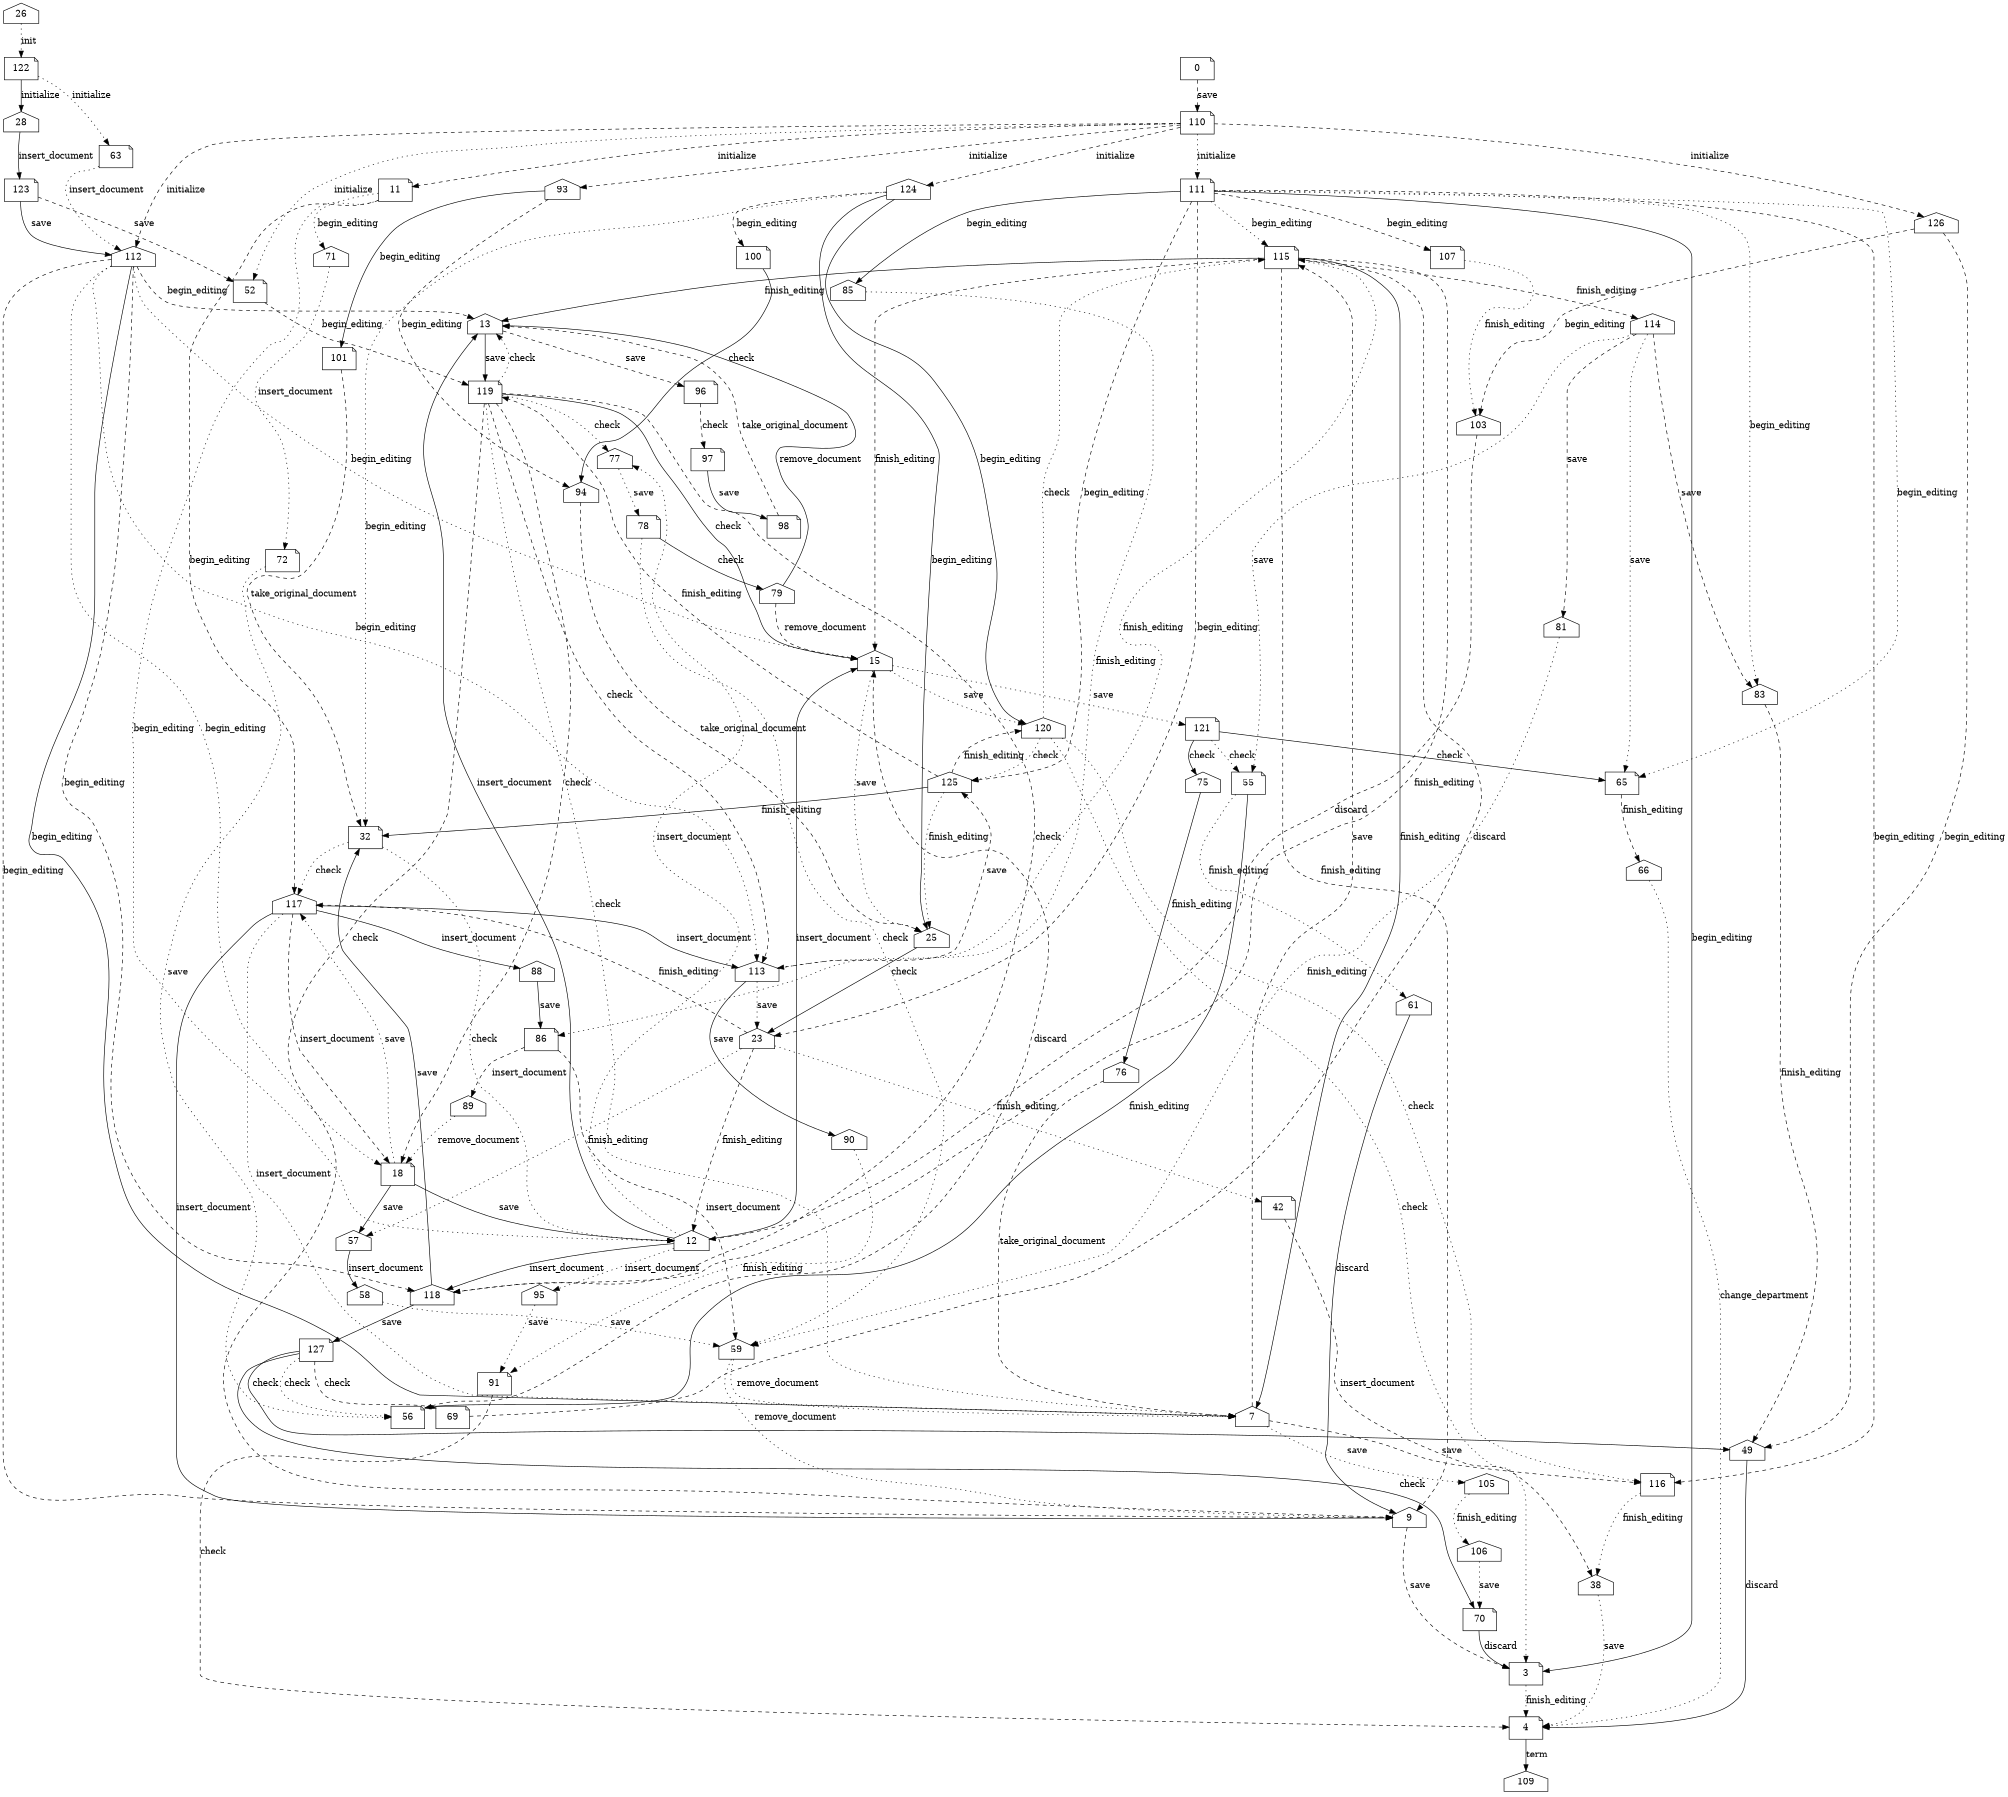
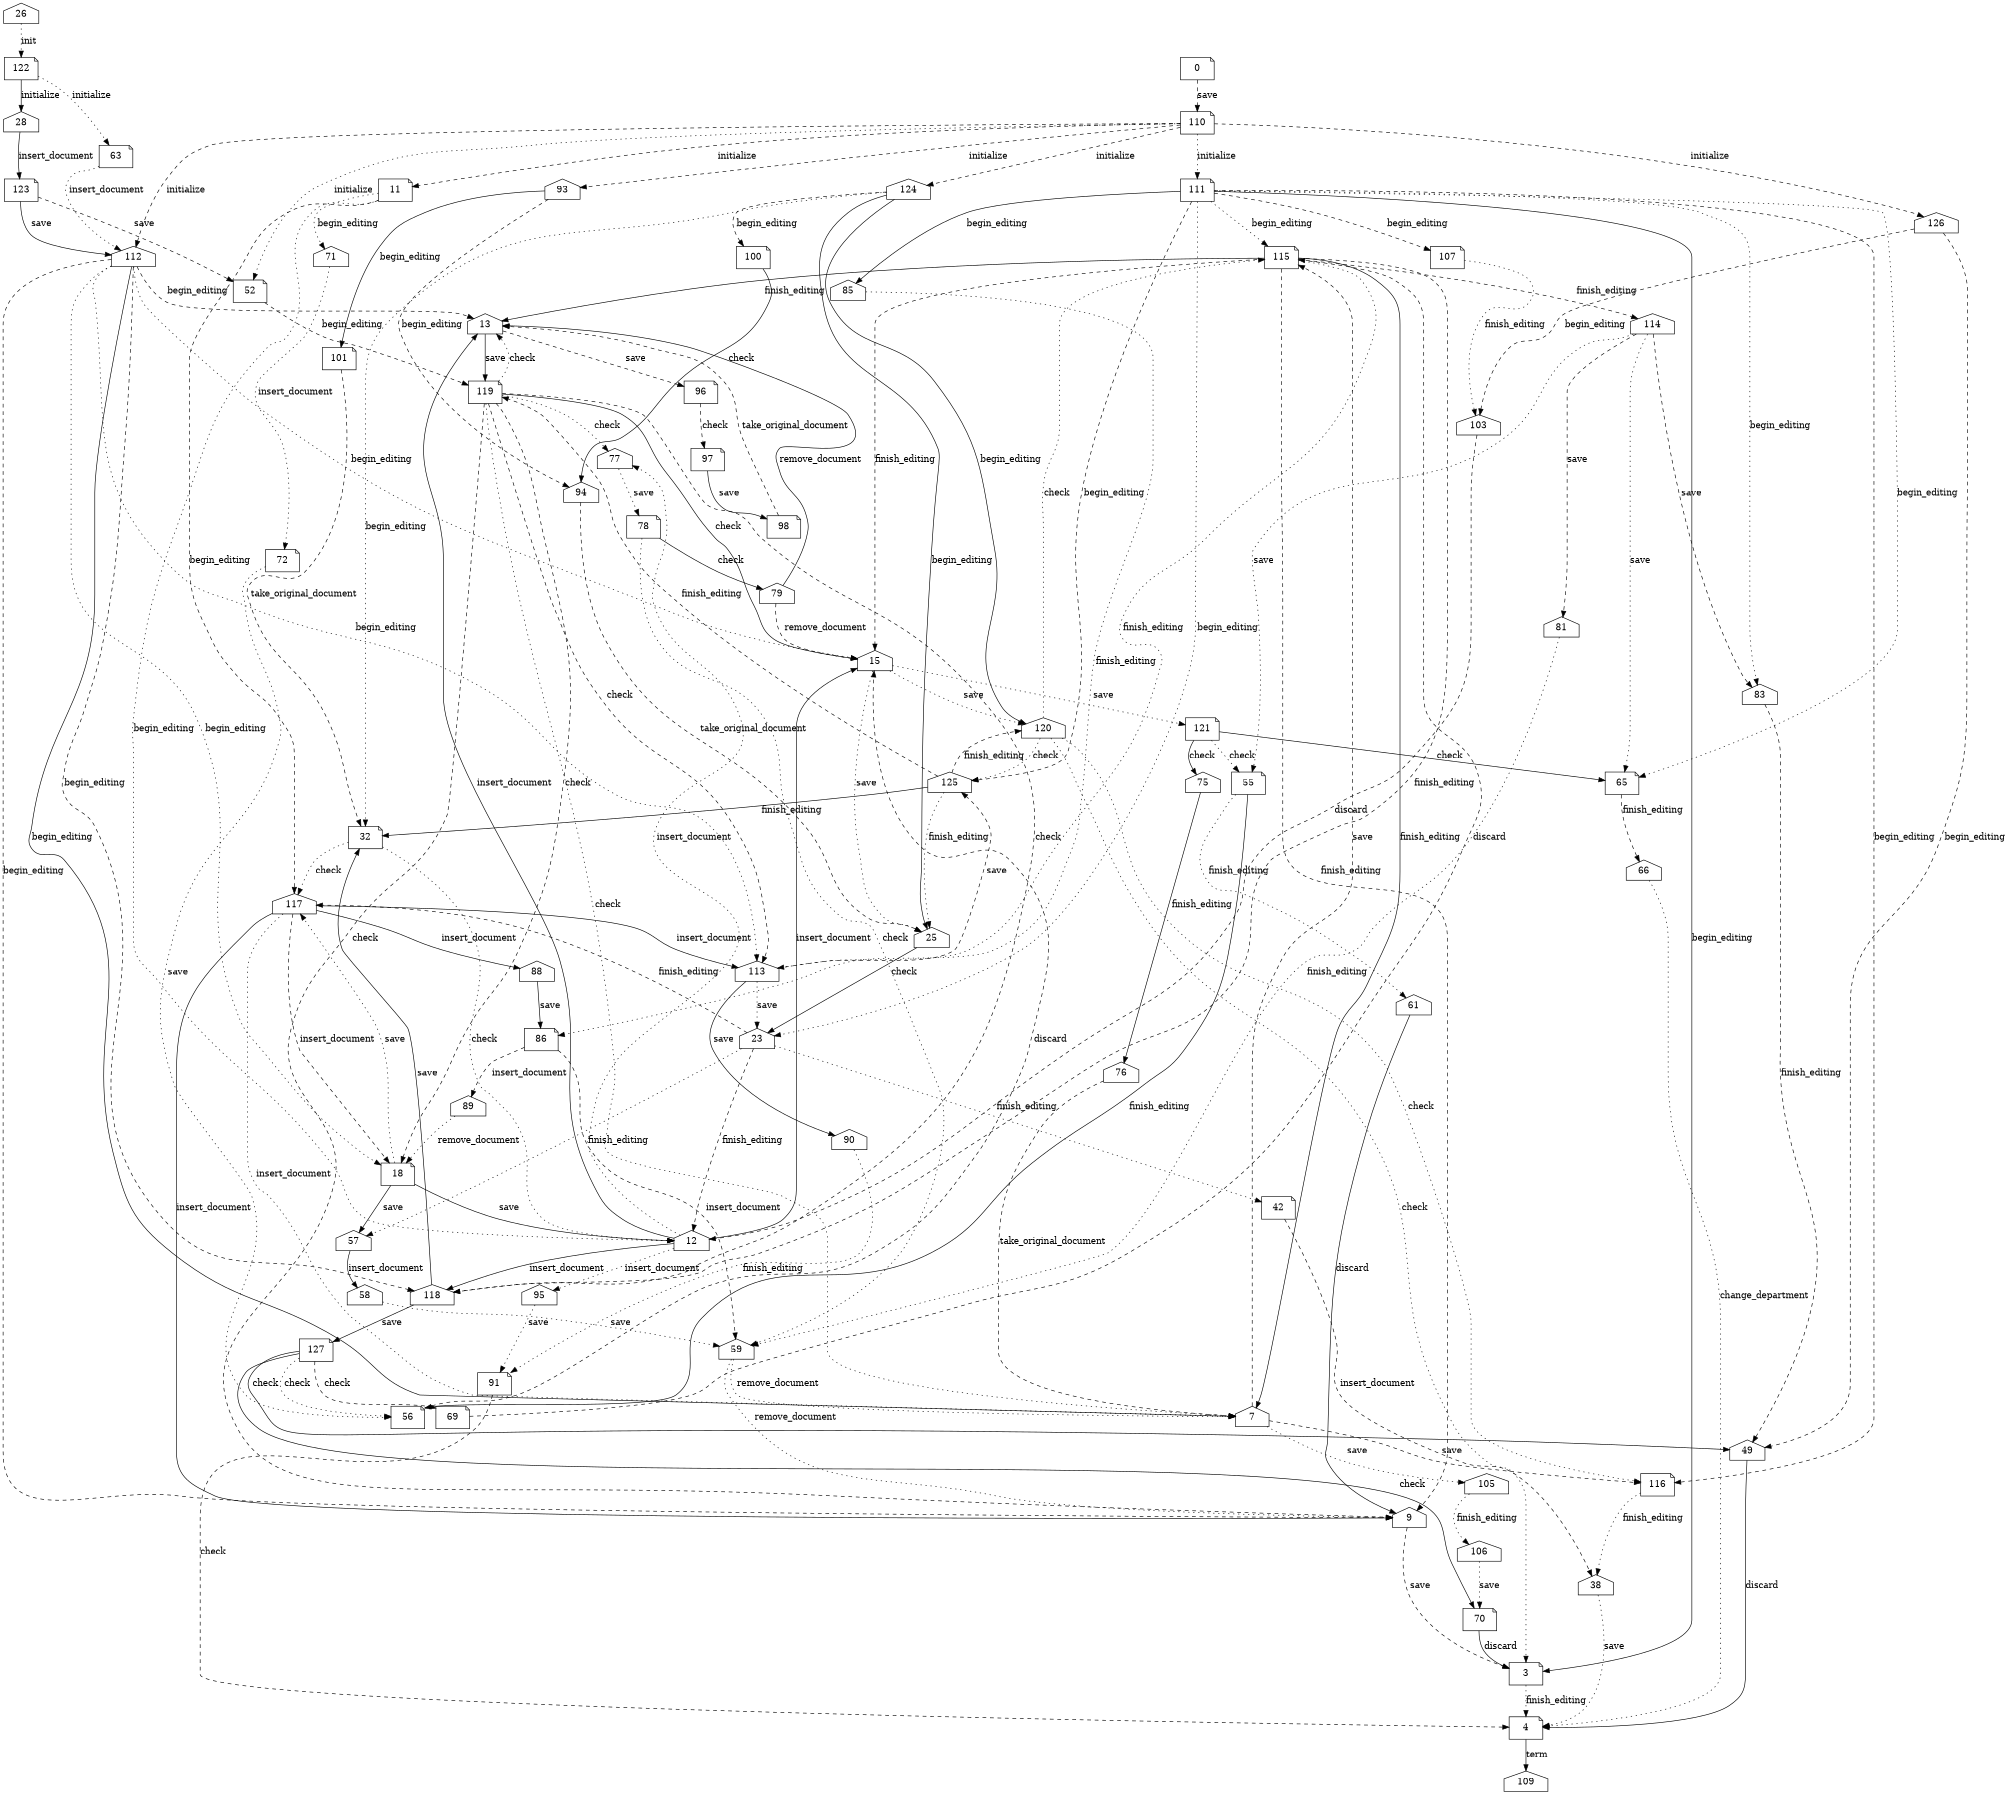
edge "111" -> "23": style dashed -> dotted
